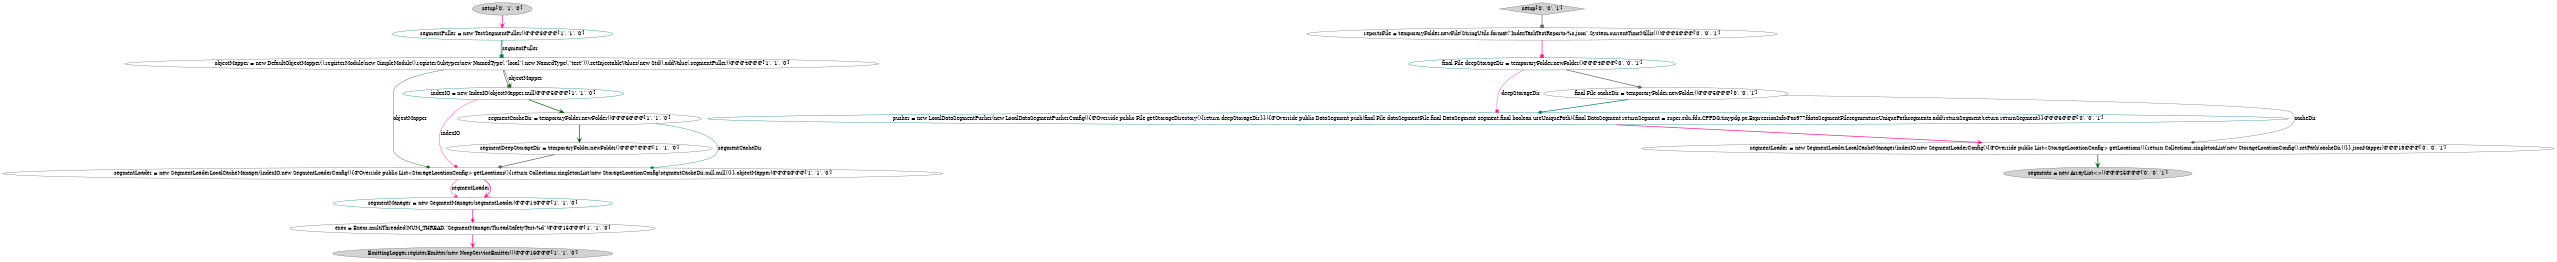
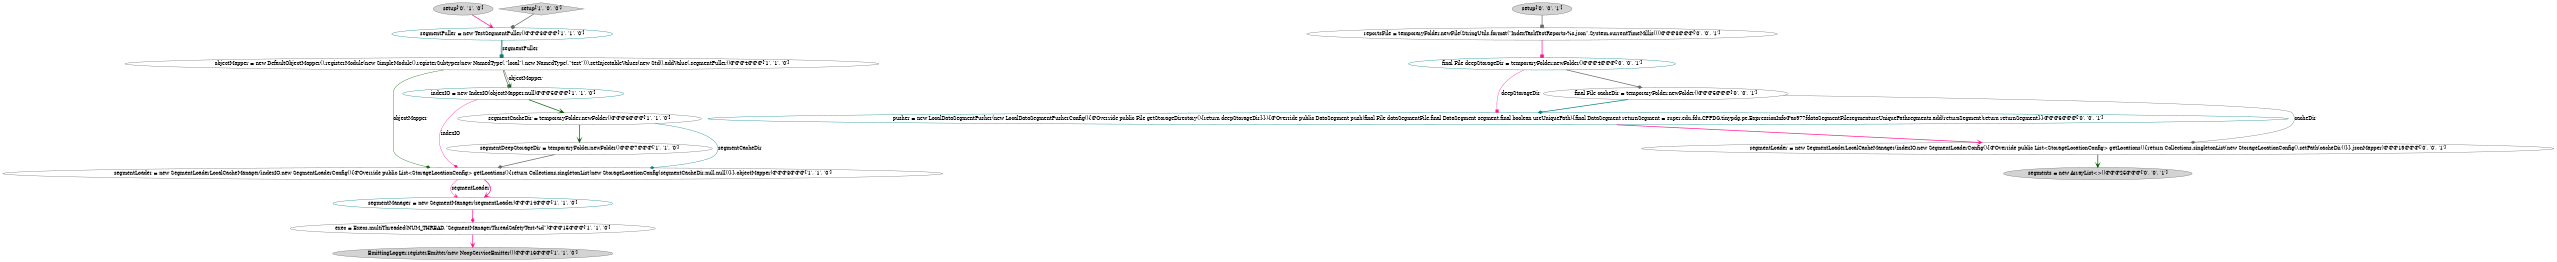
node "setup['1', '0', '0']": added
node "setup['0', '0', '1']": shape diamond -> ellipse
